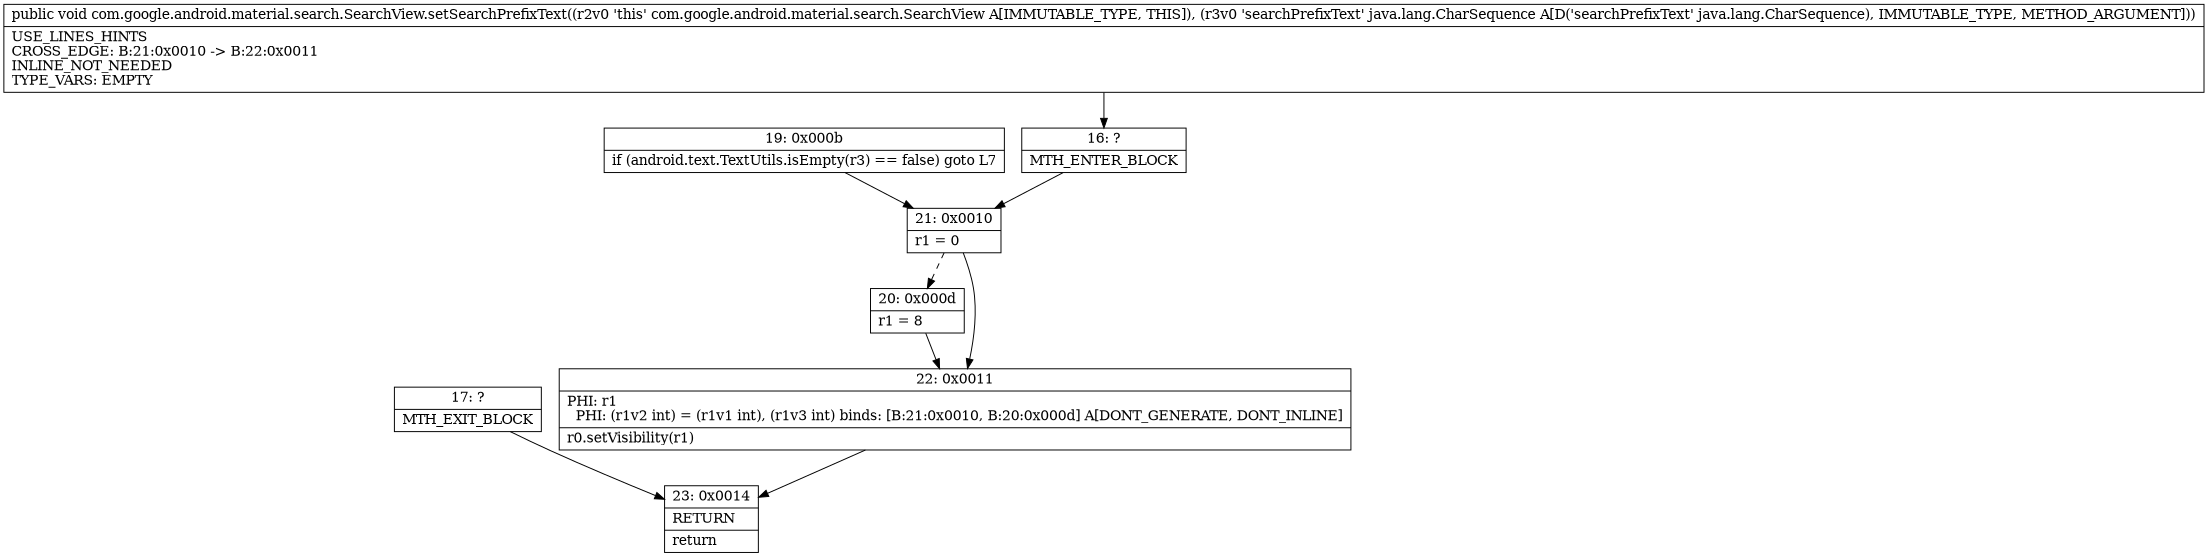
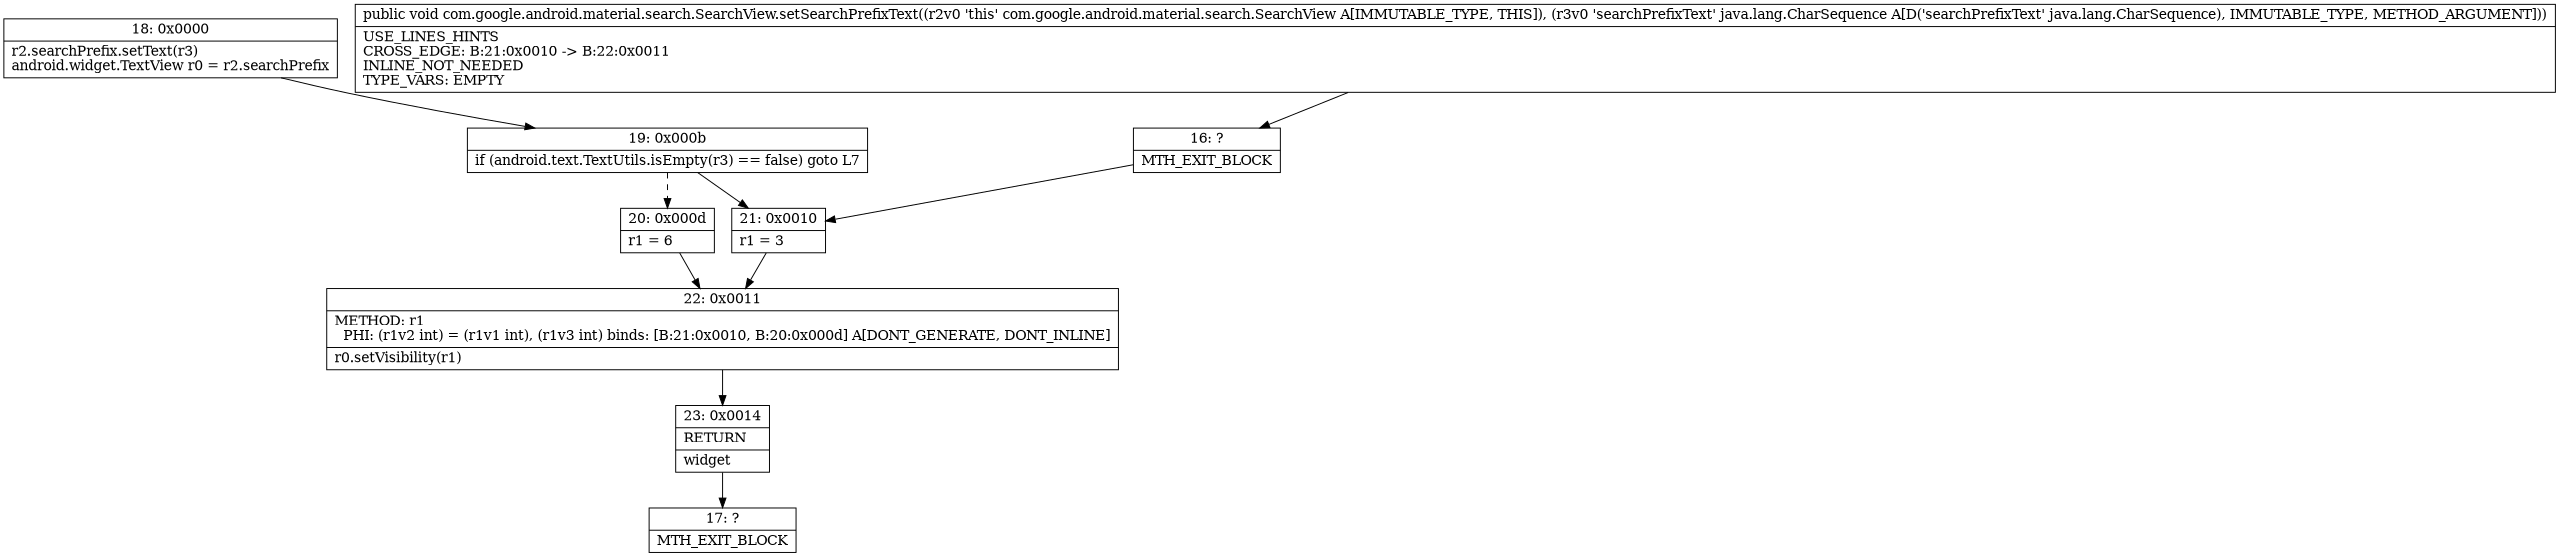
node "18: 0x0000": added
node "16: ?": text "MTH_ENTER_BLOCK" -> "MTH_EXIT_BLOCK"
node "21: 0x0010": text "r1 = 0" -> "r1 = 3"
edge "21: 0x0010" -> "20: 0x000d": now "19: 0x000b" -> "20: 0x000d"
node "20: 0x000d": text "r1 = 8" -> "r1 = 6"
node "22: 0x0011": text "PHI: r1" -> "METHOD: r1"
edge "17: ?" -> "23: 0x0014": reversed
node "23: 0x0014": text "return" -> "widget"
